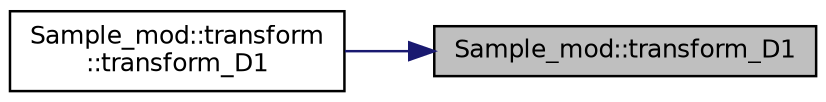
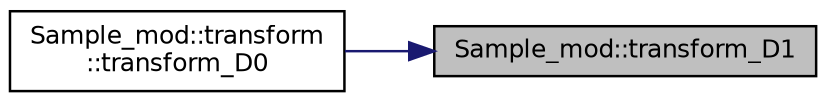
node "Sample_mod::transform ::transform_D1": label "Sample_mod::transform ::transform_D1" -> "Sample_mod::transform ::transform_D0"
